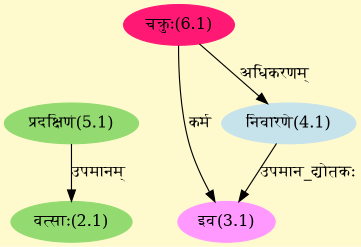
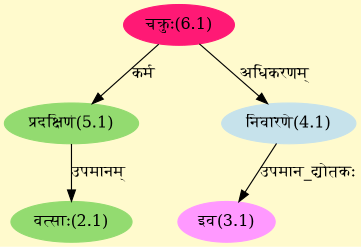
edge "चक्रुः(6.1)" -> "इव(3.1)": now "चक्रुः(6.1)" -> "प्रदक्षिणं(5.1)"
